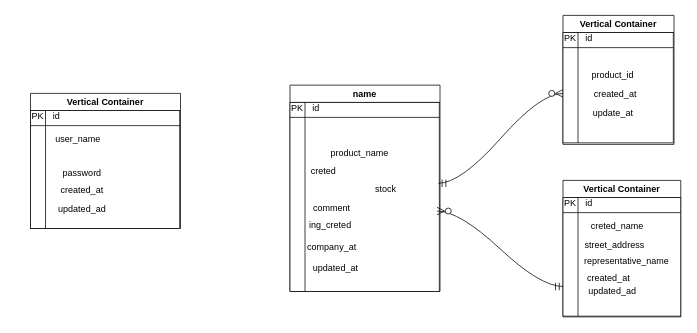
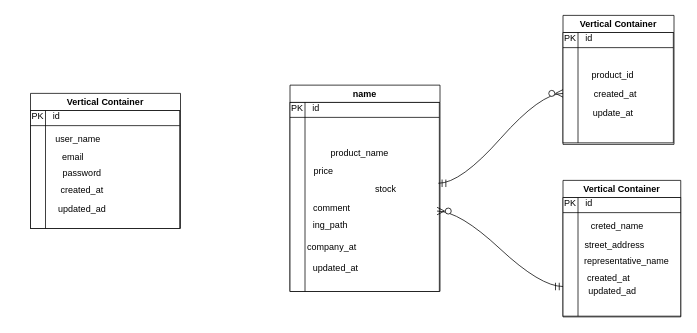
node "email": added
node "creted": label "creted" -> "price"
node "ing_creted": label "ing_creted" -> "ing_path"
